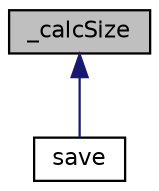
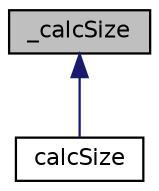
node "save": label "save" -> "calcSize"
